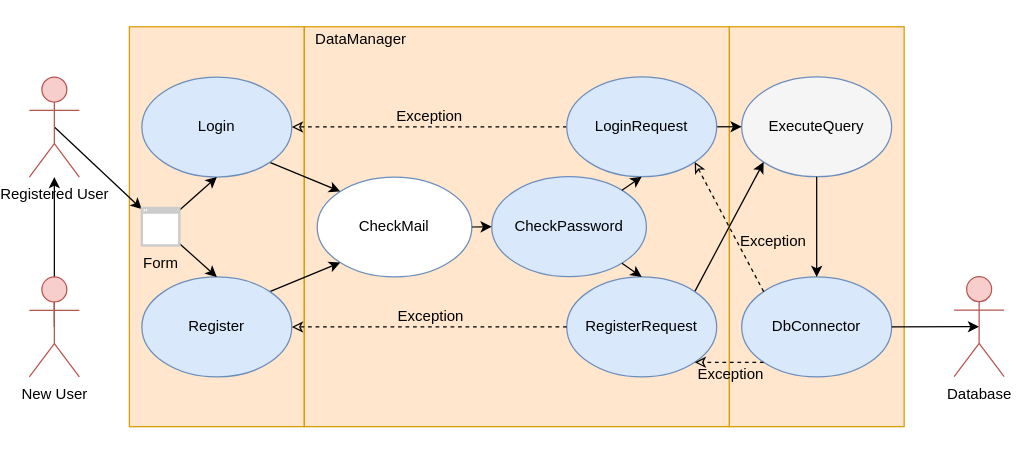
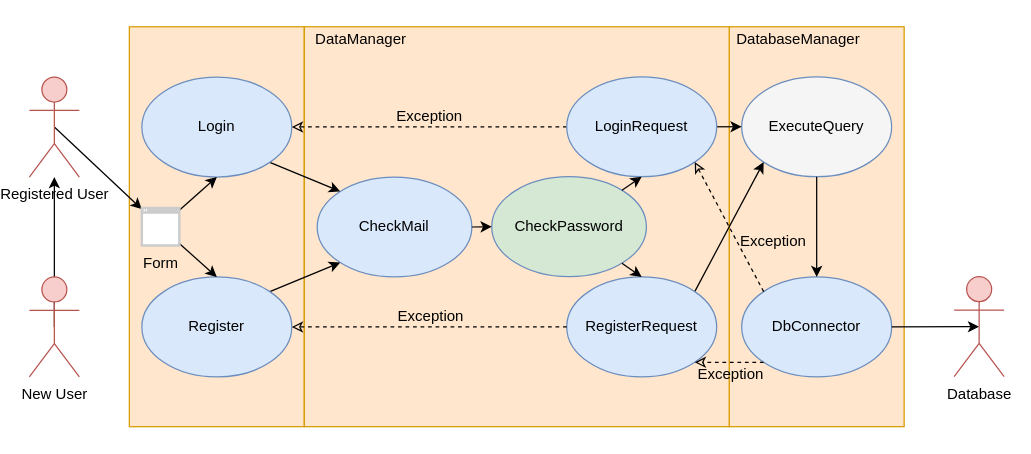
node "DatabaseManager": added
node "CheckMail": fillcolor #ffffff -> #dae8fc
node "CheckPassword": fillcolor #dae8fc -> #d5e8d4
